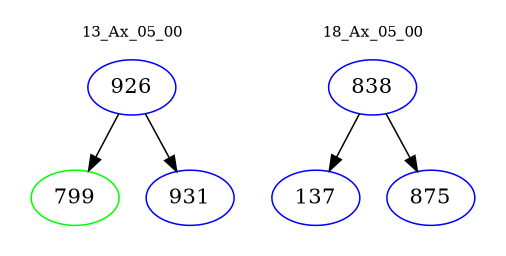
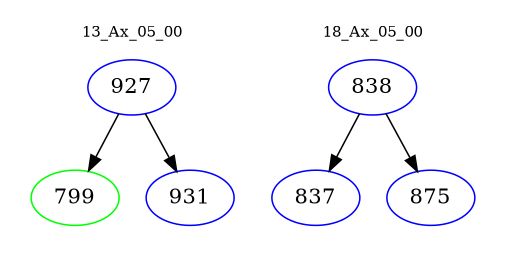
node "926": label "926" -> "927"
node "137": label "137" -> "837"
